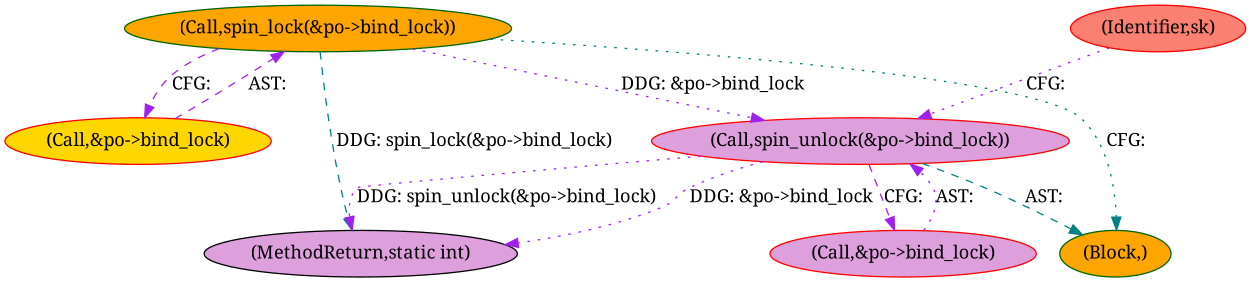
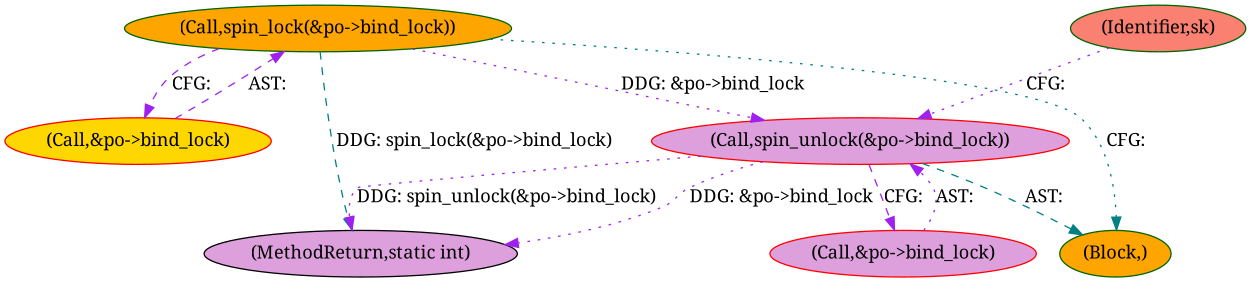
node "(Identifier,sk)": color red -> darkgreen
